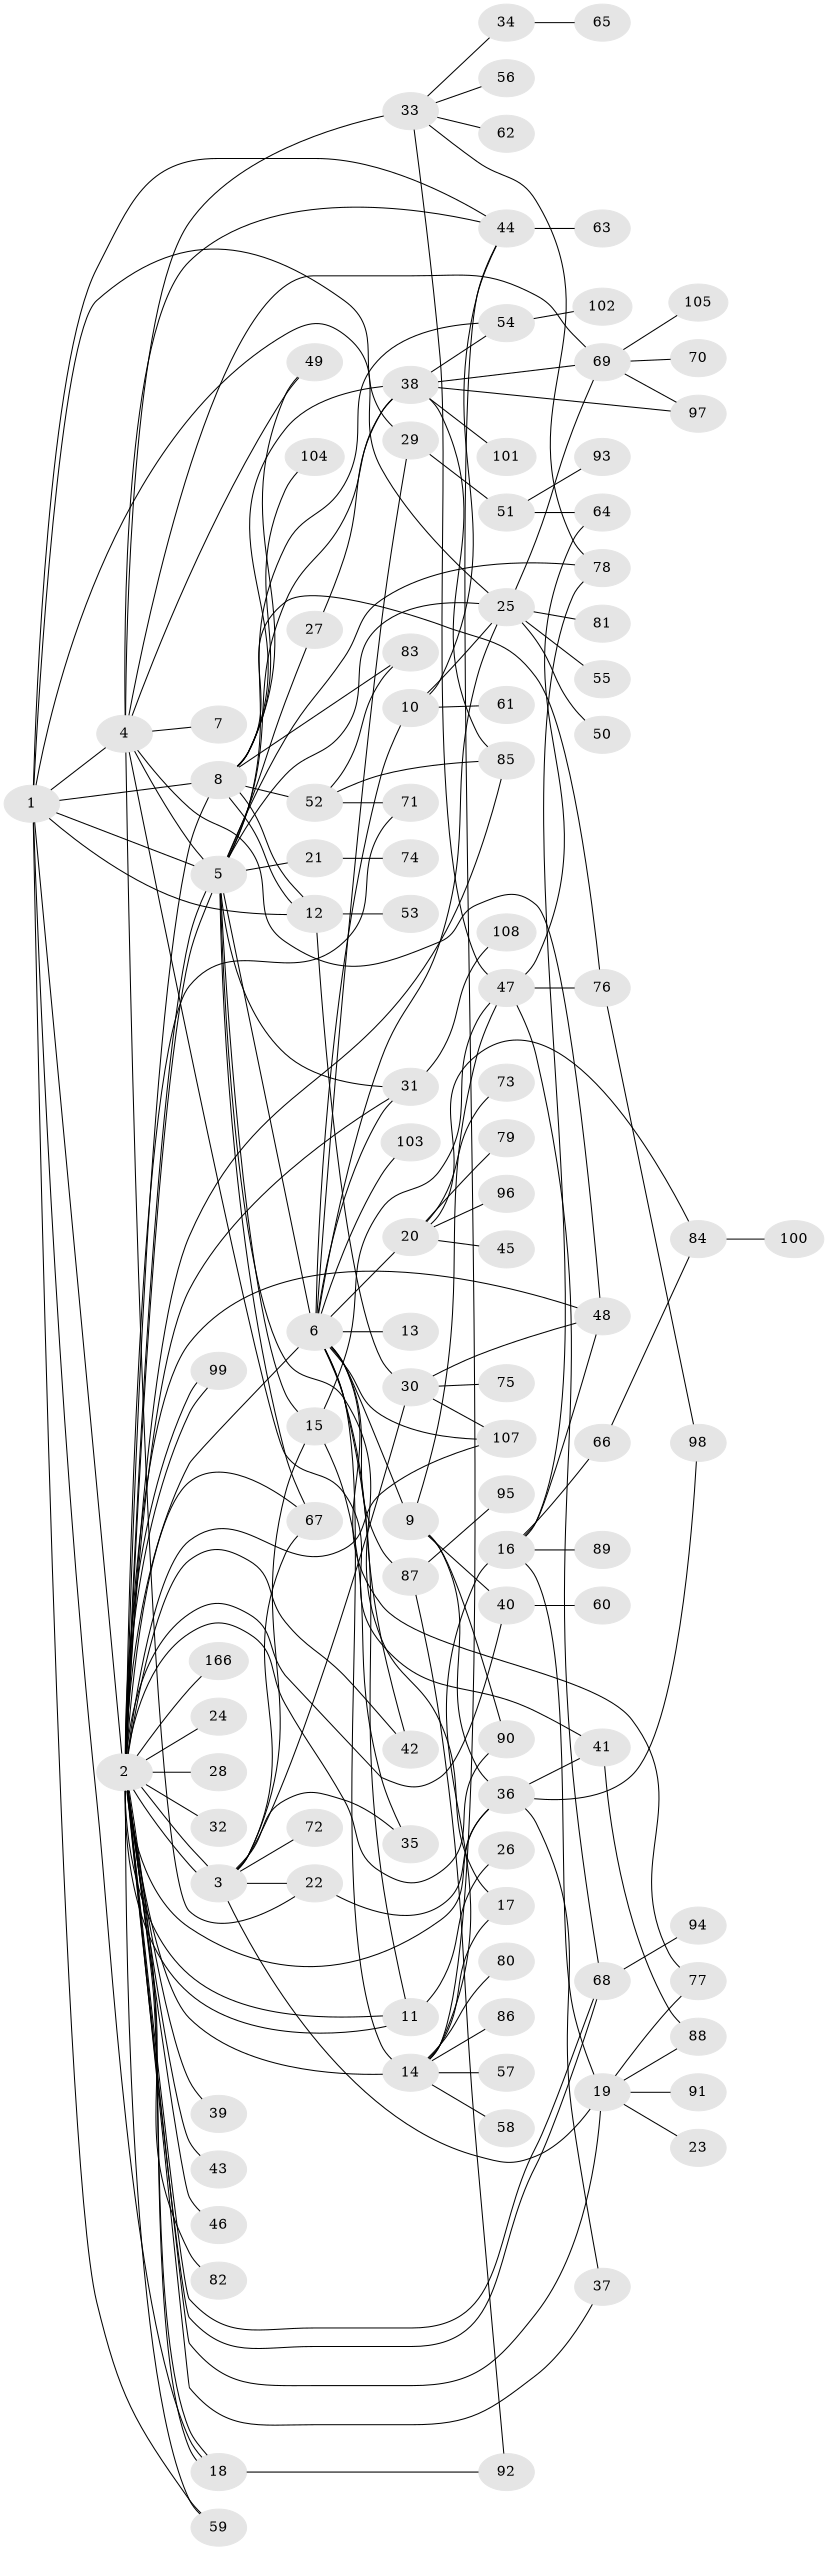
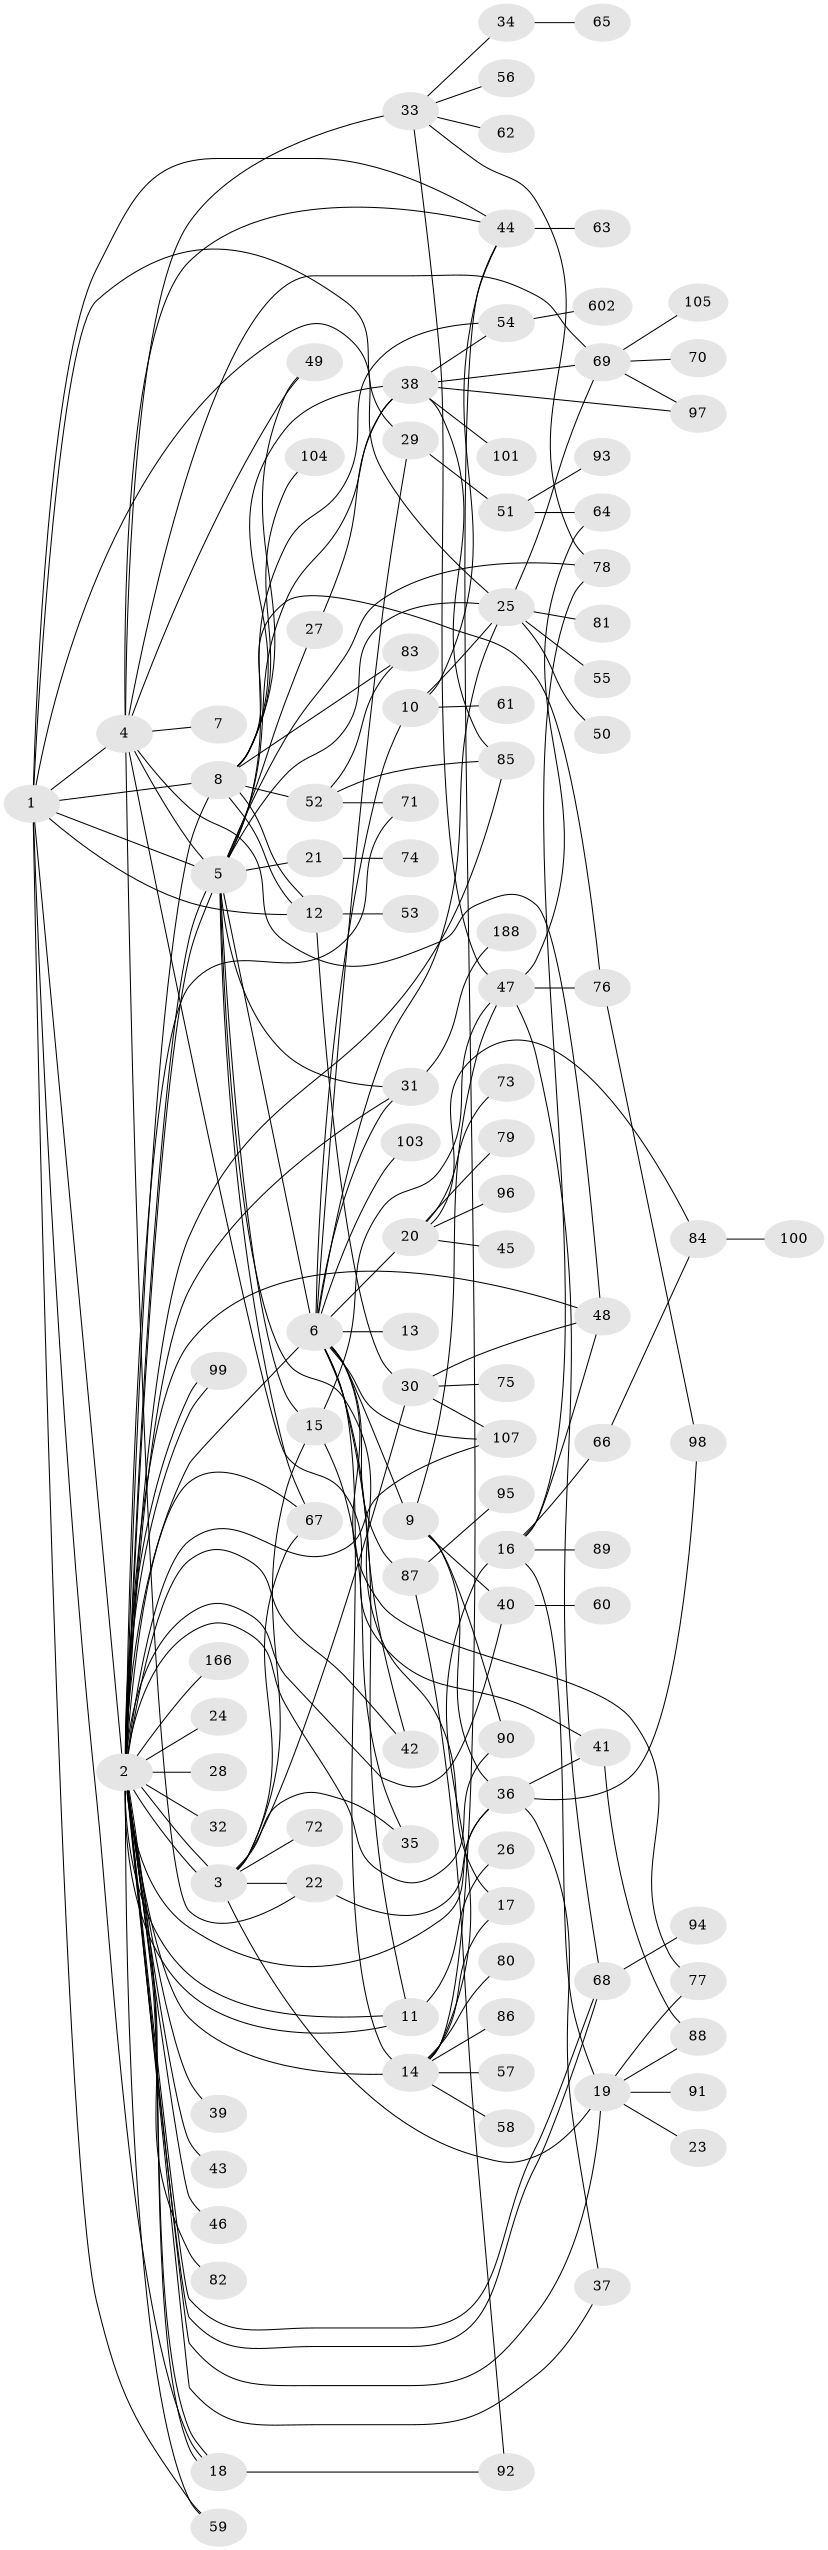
node "102": label "102" -> "602"
node "108": label "108" -> "188"
